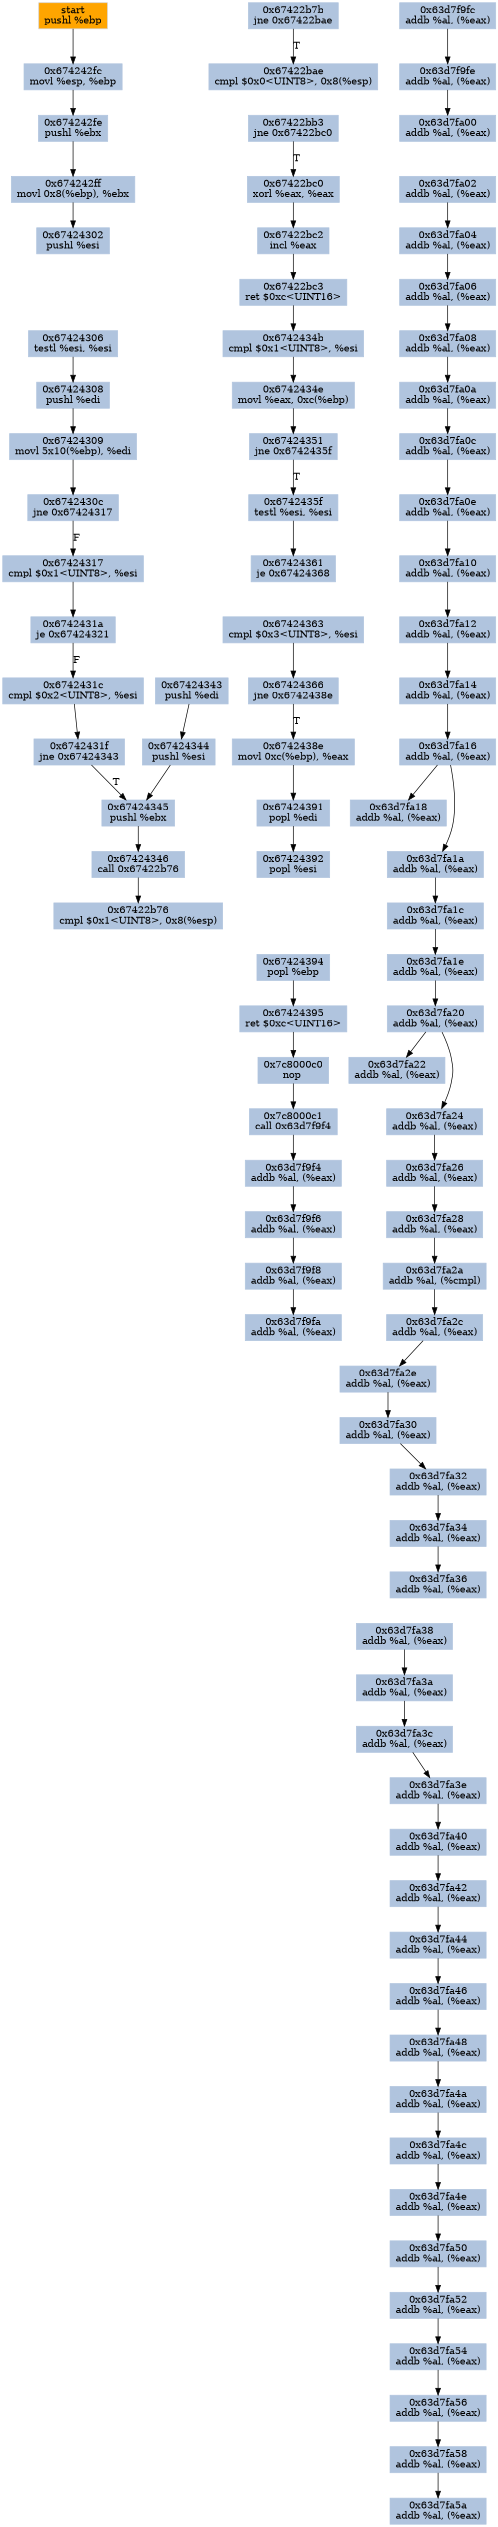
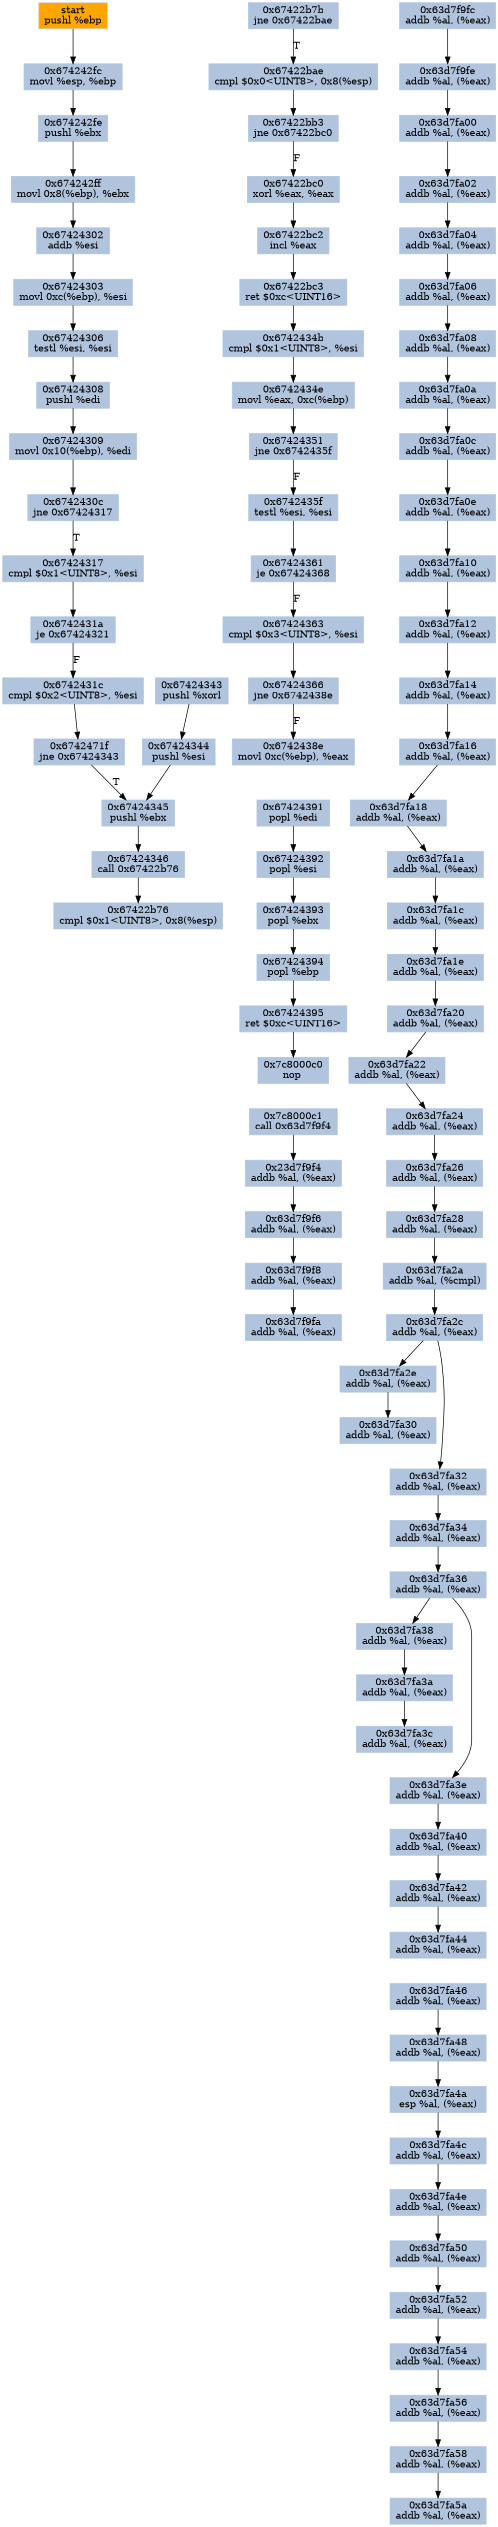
edge "0x67422bae cmpl $0x0<UINT8>, 0x8(%esp)" -> "0x67422bb3 jne 0x67422bc0": added
edge "0x63d7fa00 addb %al, (%eax)" -> "0x63d7fa02 addb %al, (%eax)": added
edge "0x67422bb3 jne 0x67422bc0" -> "0x67422bc0 xorl %eax, %eax": label "T" -> "F"
node "0x67424302 pushl %esi": label "0x67424302 pushl %esi" -> "0x67424302 addb %esi"
node "0x67424303 movl 0xc(%ebp), %esi": added
node "0x67424309 movl 5x10(%ebp), %edi": label "0x67424309 movl 5x10(%ebp), %edi" -> "0x67424309 movl 0x10(%ebp), %edi"
edge "0x67424351 jne 0x6742435f" -> "0x6742435f testl %esi, %esi": label "T" -> "F"
edge "0x6742430c jne 0x67424317" -> "0x67424317 cmpl $0x1<UINT8>, %esi": label "F" -> "T"
edge "0x67424361 je 0x67424368" -> "0x67424363 cmpl $0x3<UINT8>, %esi": added, label "F"
node "0x67424343 pushl %edi": label "0x67424343 pushl %edi" -> "0x67424343 pushl %xorl"
edge "0x67424366 jne 0x6742438e" -> "0x6742438e movl 0xc(%ebp), %eax": label "T" -> "F"
node "0x6742431f jne 0x67424343": label "0x6742431f jne 0x67424343" -> "0x6742471f jne 0x67424343"
edge "0x6742438e movl 0xc(%ebp), %eax" -> "0x67424391 popl %edi": removed
edge "0x63d7fa16 addb %al, (%eax)" -> "0x63d7fa1a addb %al, (%eax)": now "0x63d7fa18 addb %al, (%eax)" -> "0x63d7fa1a addb %al, (%eax)"
node "0x67424393 popl %ebx": added
edge "0x63d7fa20 addb %al, (%eax)" -> "0x63d7fa24 addb %al, (%eax)": now "0x63d7fa22 addb %al, (%eax)" -> "0x63d7fa24 addb %al, (%eax)"
edge "0x7c8000c0 nop" -> "0x7c8000c1 call 0x63d7f9f4": removed
node "0x63d7f9f4 addb %al, (%eax)": label "0x63d7f9f4 addb %al, (%eax)" -> "0x23d7f9f4 addb %al, (%eax)"
edge "0x63d7fa30 addb %al, (%eax)" -> "0x63d7fa32 addb %al, (%eax)": now "0x63d7fa2c addb %al, (%eax)" -> "0x63d7fa32 addb %al, (%eax)"
edge "0x63d7fa36 addb %al, (%eax)" -> "0x63d7fa38 addb %al, (%eax)": added
edge "0x63d7fa3c addb %al, (%eax)" -> "0x63d7fa3e addb %al, (%eax)": now "0x63d7fa36 addb %al, (%eax)" -> "0x63d7fa3e addb %al, (%eax)"
edge "0x63d7fa44 addb %al, (%eax)" -> "0x63d7fa46 addb %al, (%eax)": removed
node "0x63d7fa4a addb %al, (%eax)": label "0x63d7fa4a addb %al, (%eax)" -> "0x63d7fa4a esp %al, (%eax)"
